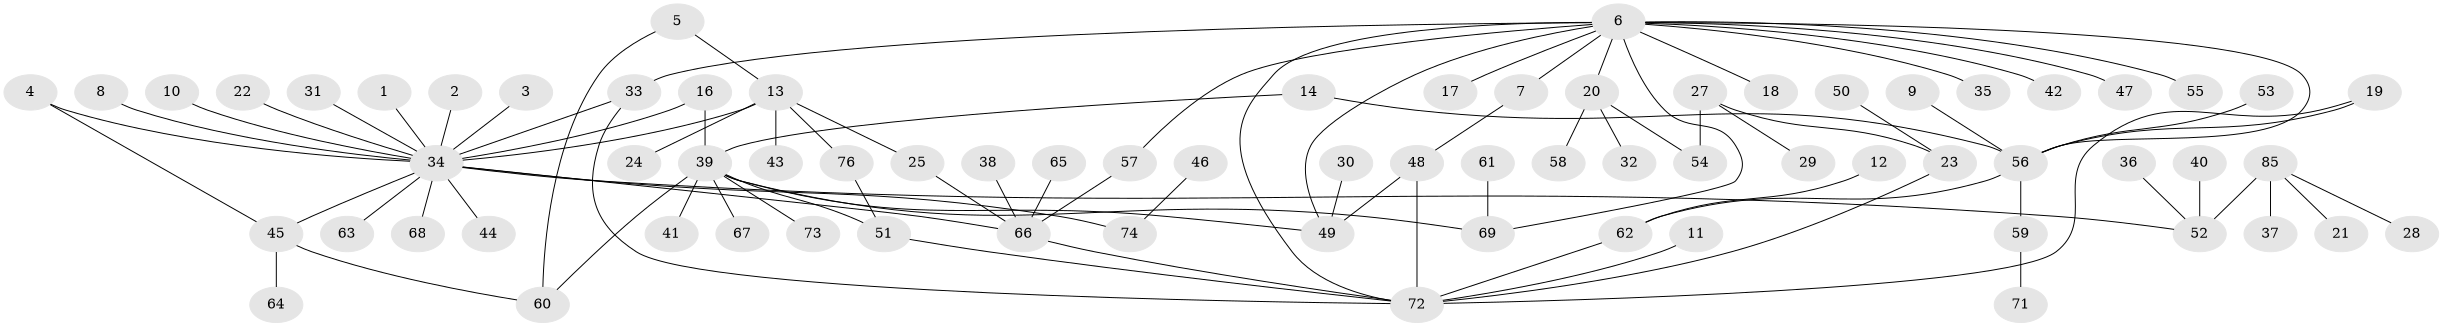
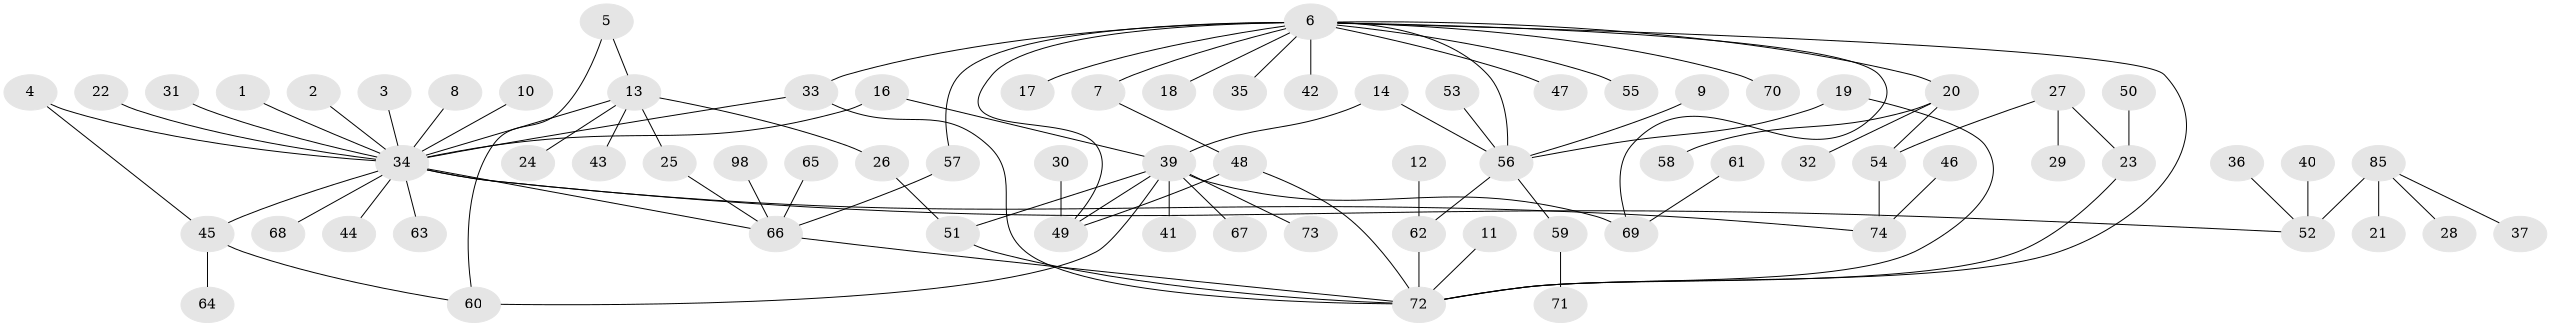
node "70": added
node "76": label "76" -> "26"
node "38": label "38" -> "98"
edge "54" -- "74": added
